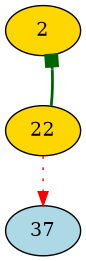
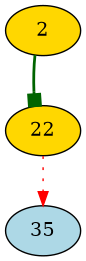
edge "22" -> "2": reversed
node "37": label "37" -> "35"
